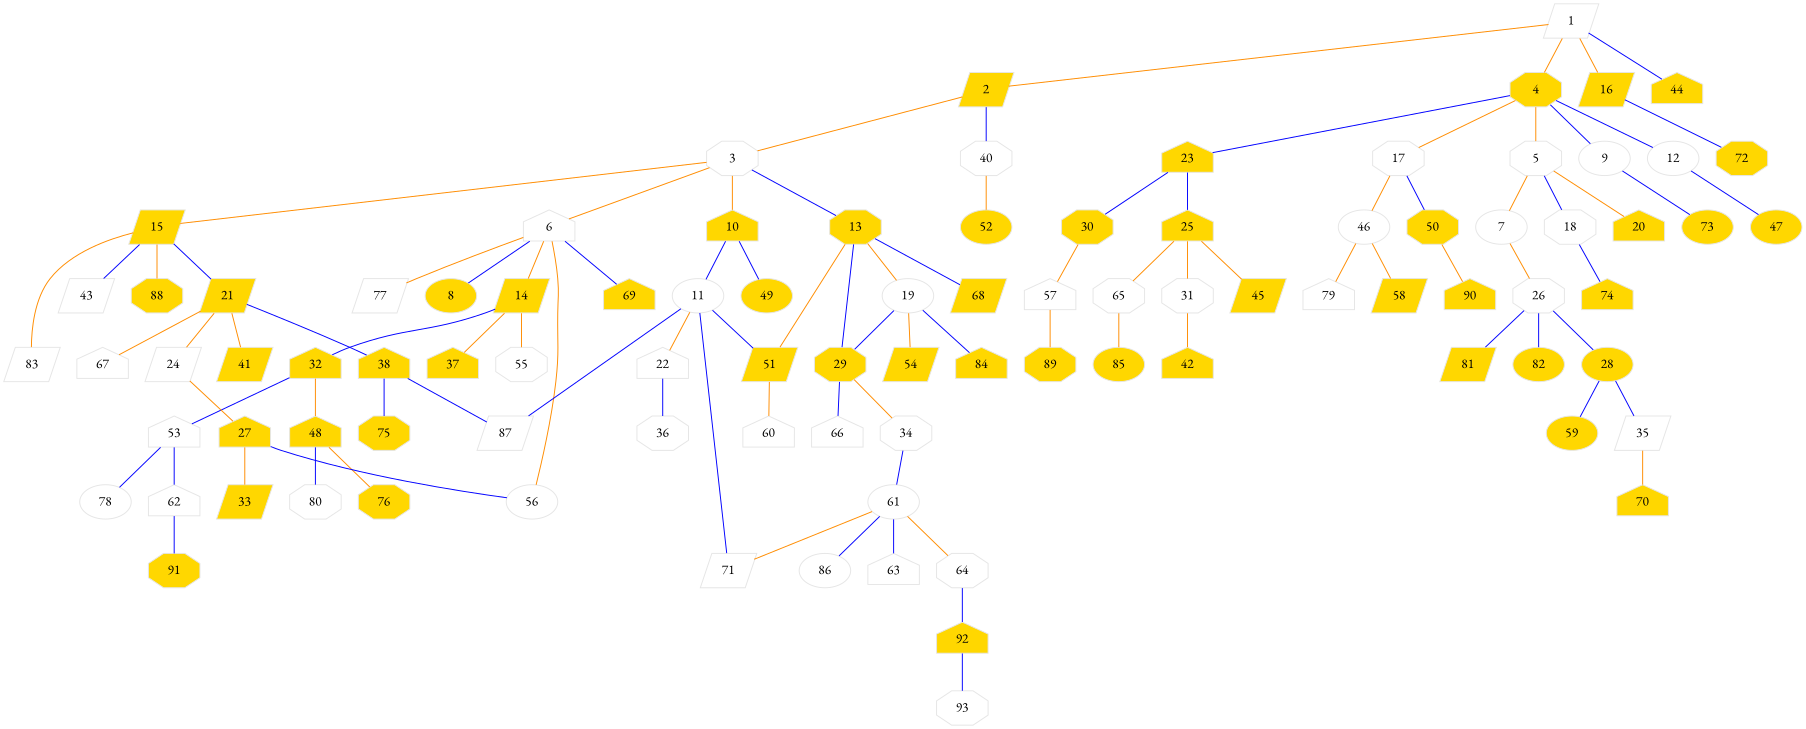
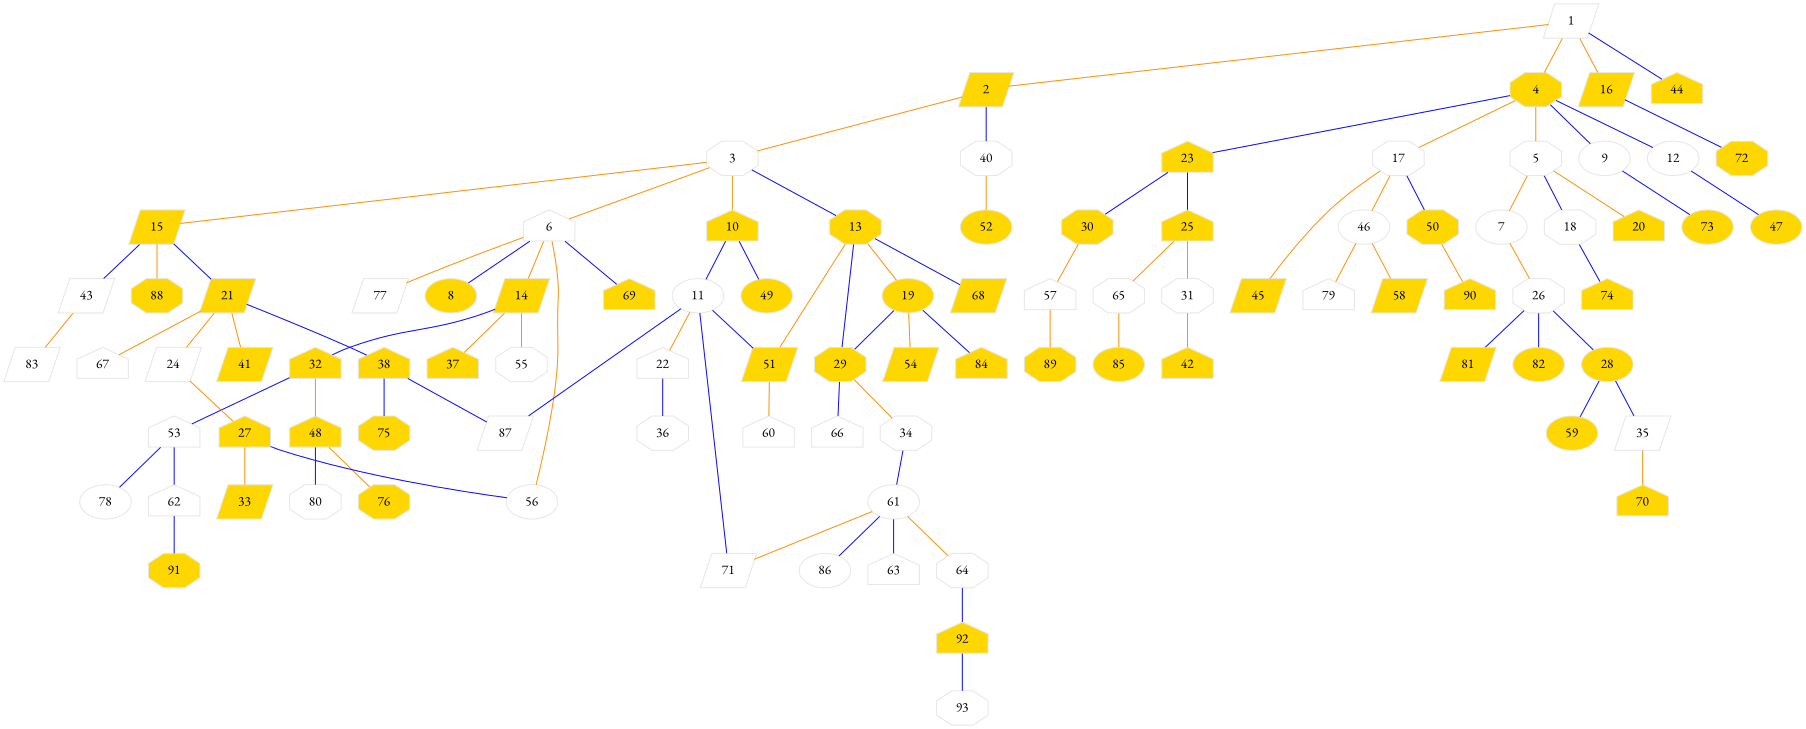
edge "25" -- "45": now "17" -- "45"
edge "15" -- "83": now "43" -- "83"
node "19": fillcolor white -> gold
